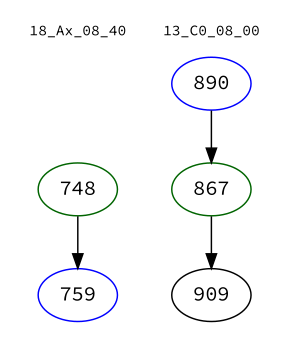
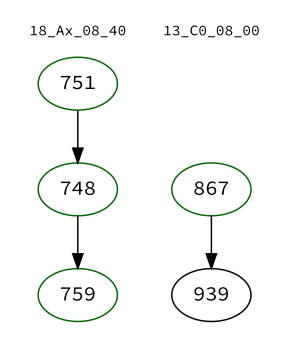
node "751": added
node "890": removed
node "759": color blue -> darkgreen
node "909": label "909" -> "939"
